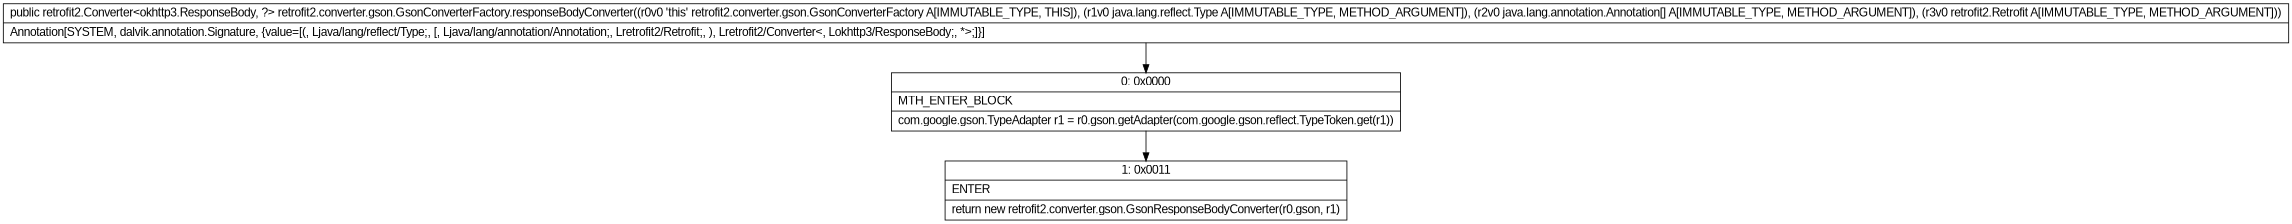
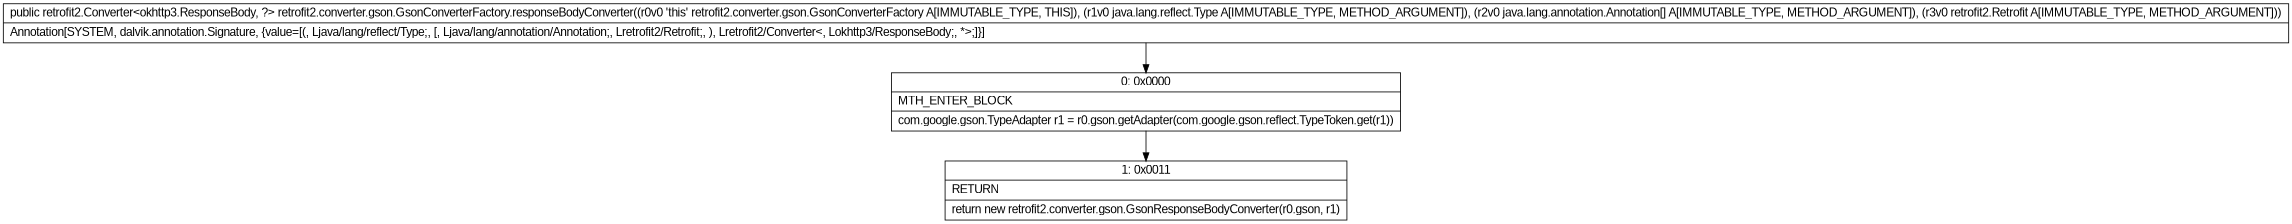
node "1: 0x0011": text "ENTER" -> "RETURN"
